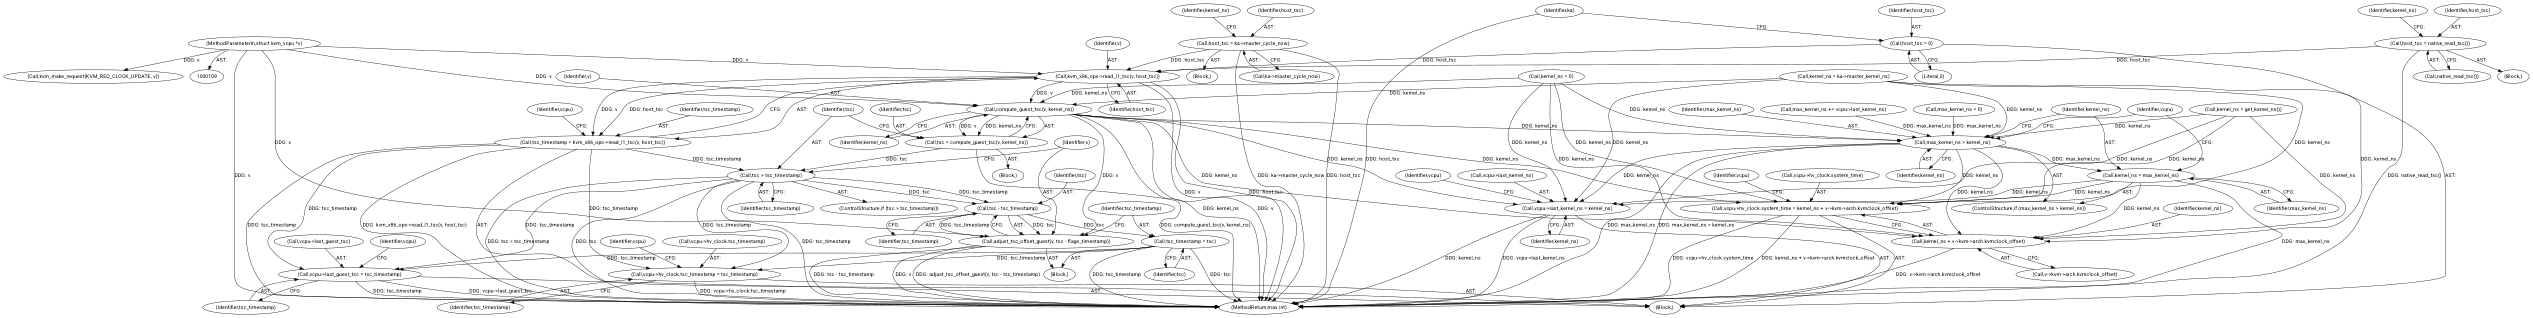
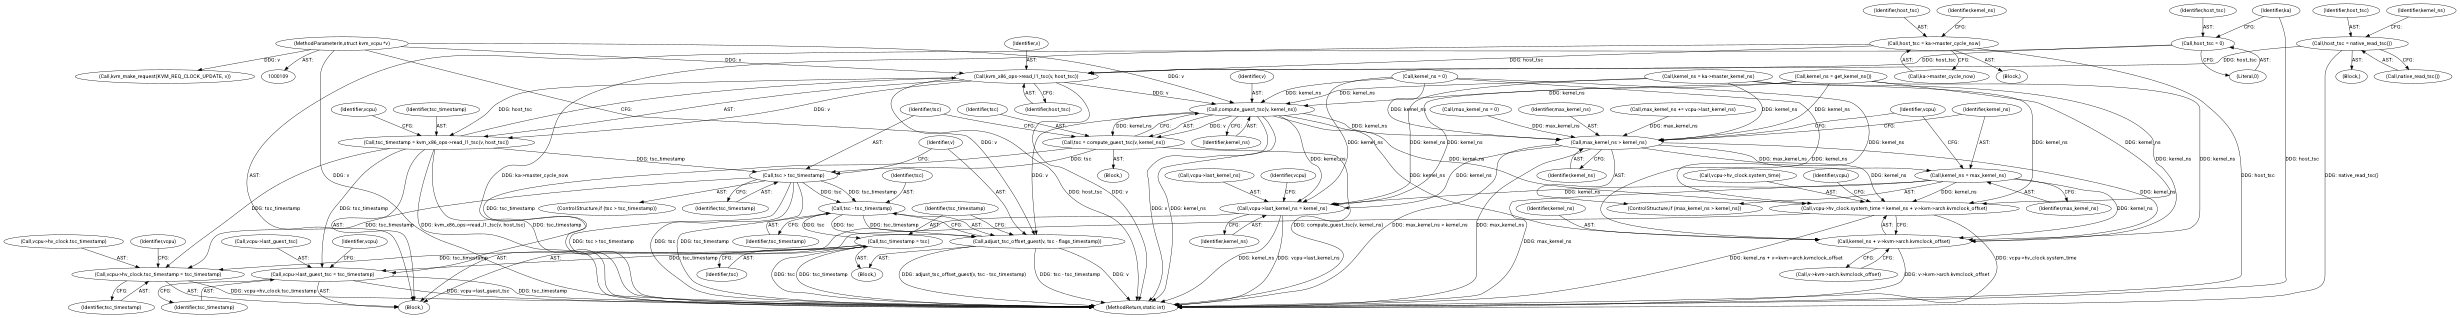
edge "(Call,kernel_ns = get_kernel_ns())" -> "(Call,compute_guest_tsc(v, kernel_ns))": added, label "DDG: kernel_ns"
edge "(Call,tsc > tsc_timestamp)" -> "(Call,vcpu->last_guest_tsc = tsc_timestamp)": now "(Call,tsc = compute_guest_tsc(v, kernel_ns))" -> "(Call,vcpu->last_guest_tsc = tsc_timestamp)"
edge "(Call,v->kvm->arch.kvmclock_offset)" -> "(Call,kernel_ns + v->kvm->arch.kvmclock_offset)": label "AST: " -> "CFG: "
node "(MethodReturn,max int)": label "(MethodReturn,max int)" -> "(MethodReturn,static int)"
